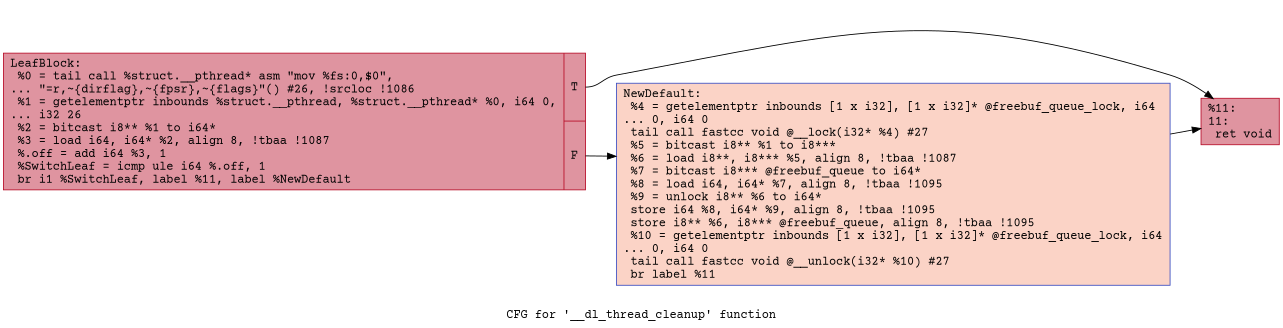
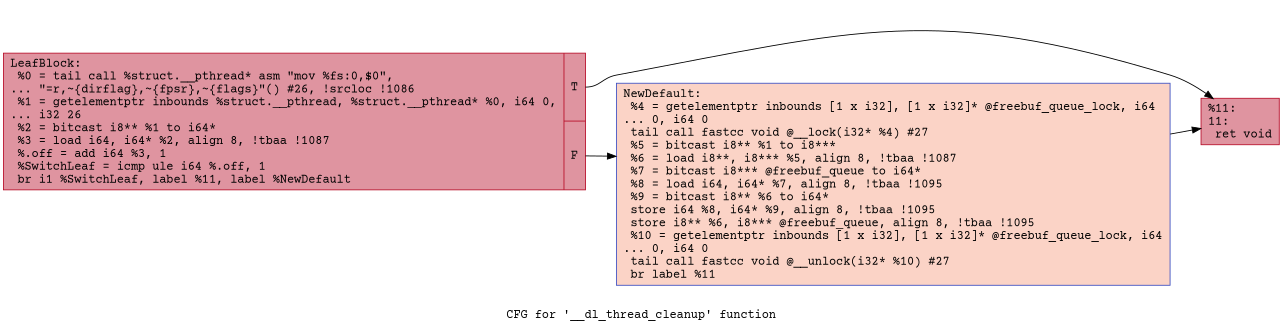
node "NewDefault:": text "%9 = unlock i8** %6 to i64*" -> "%9 = bitcast i8** %6 to i64*"
